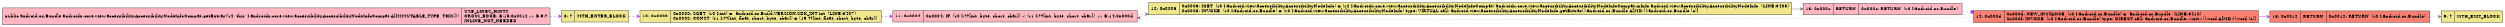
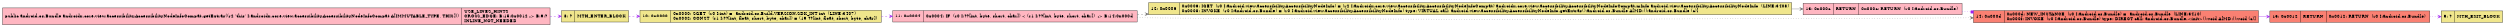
edge "15: 0x0012" -> "9: ?": color gray40 -> purple
edge "14: 0x000d" -> "11: 0x0004": reversed
